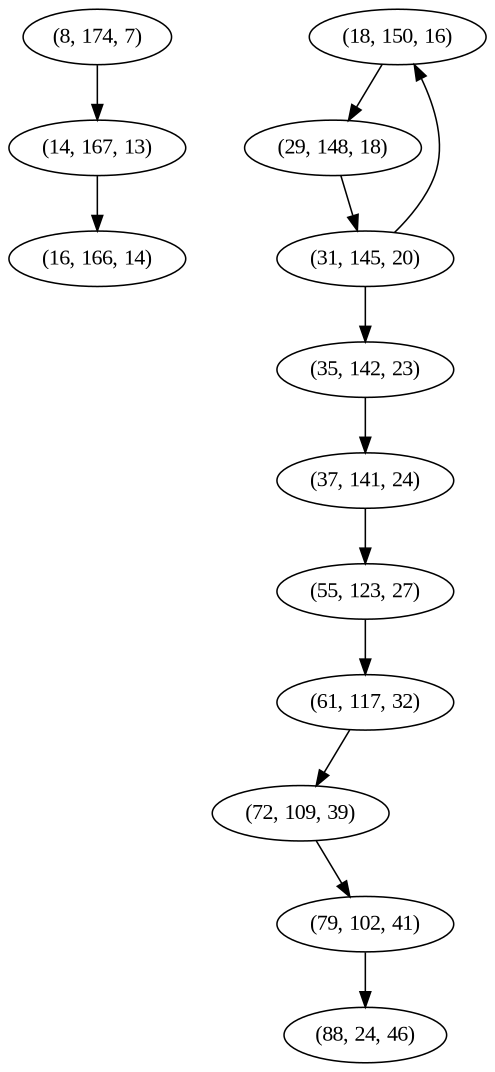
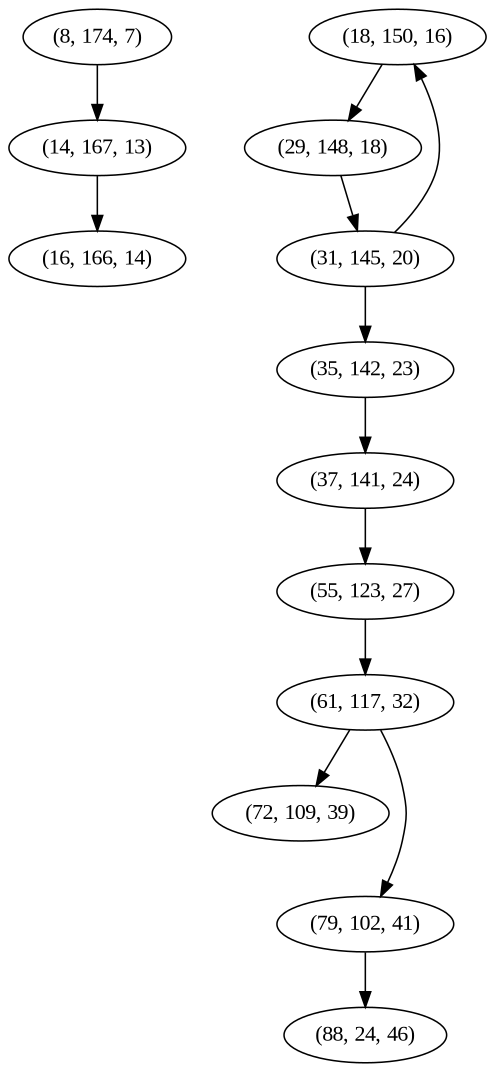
edge "(72, 109, 39)" -> "(79, 102, 41)": now "(61, 117, 32)" -> "(79, 102, 41)"
